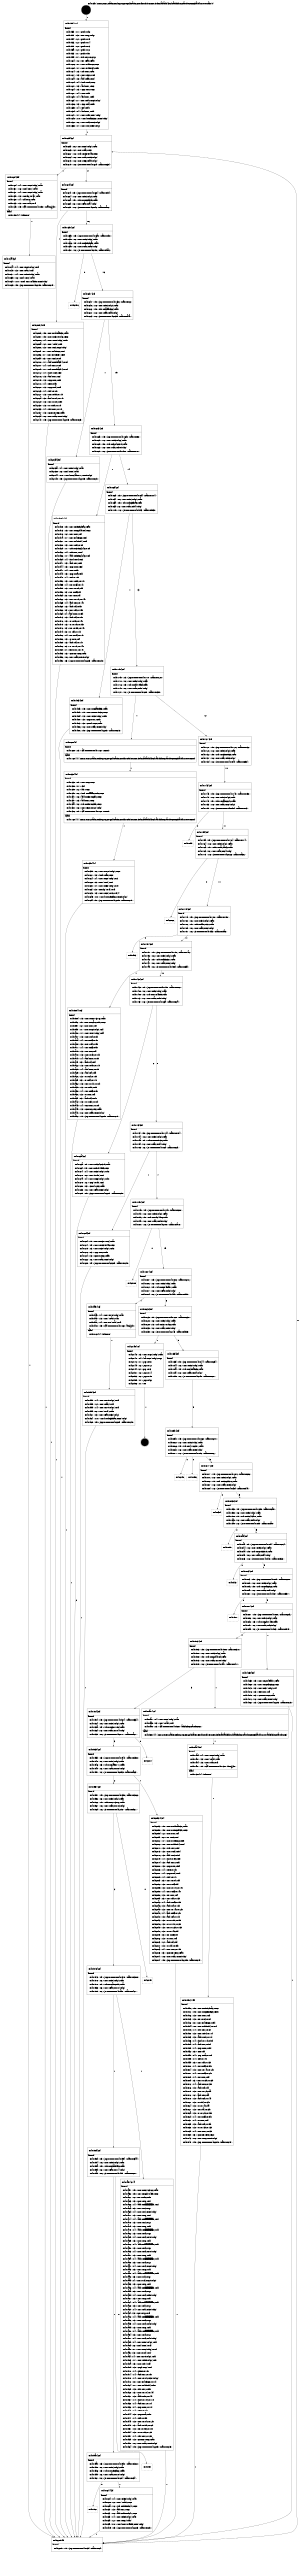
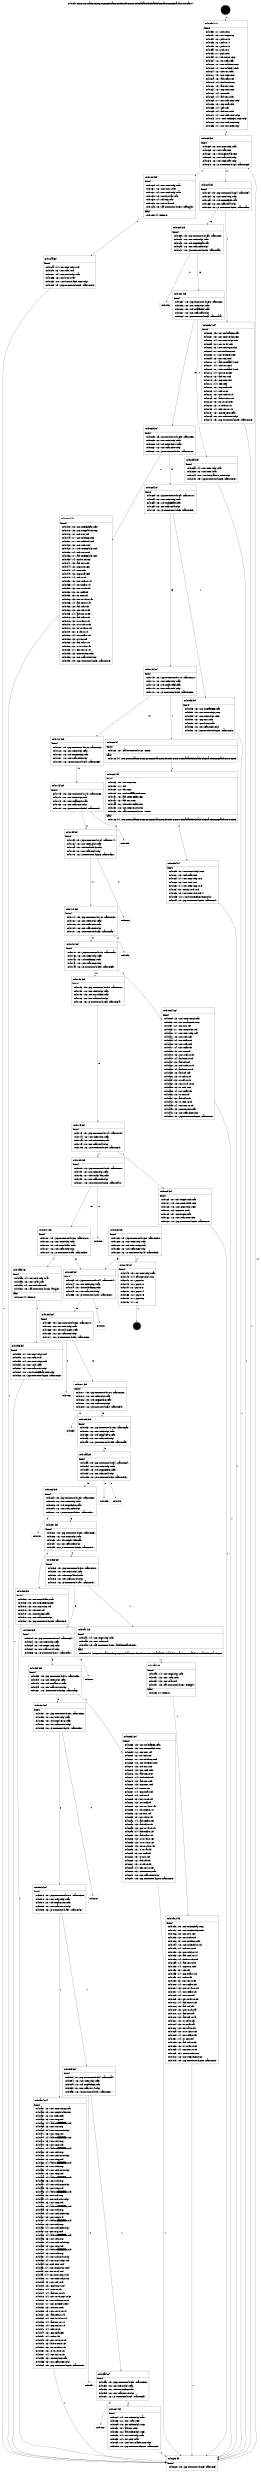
node "0x401c6a [36]": removed
edge "0x401807 [28]" -> "0x401823 [28]": now "0x401807 [28]" -> "0x40183f [28]"
edge "0x40185b [28]" -> "0x4021f0": now "0x40183f [28]" -> "0x4021f0"
edge "0x401893 [28]" -> "0x401e99": now "0x4018af [28]" -> "0x401e99"
